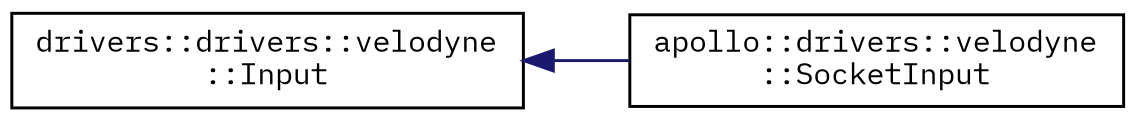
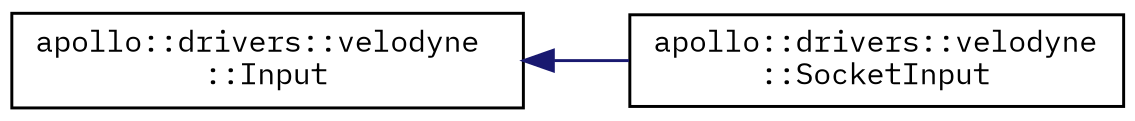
node "drivers::drivers::velodyne ::Input": label "drivers::drivers::velodyne ::Input" -> "apollo::drivers::velodyne ::Input"
